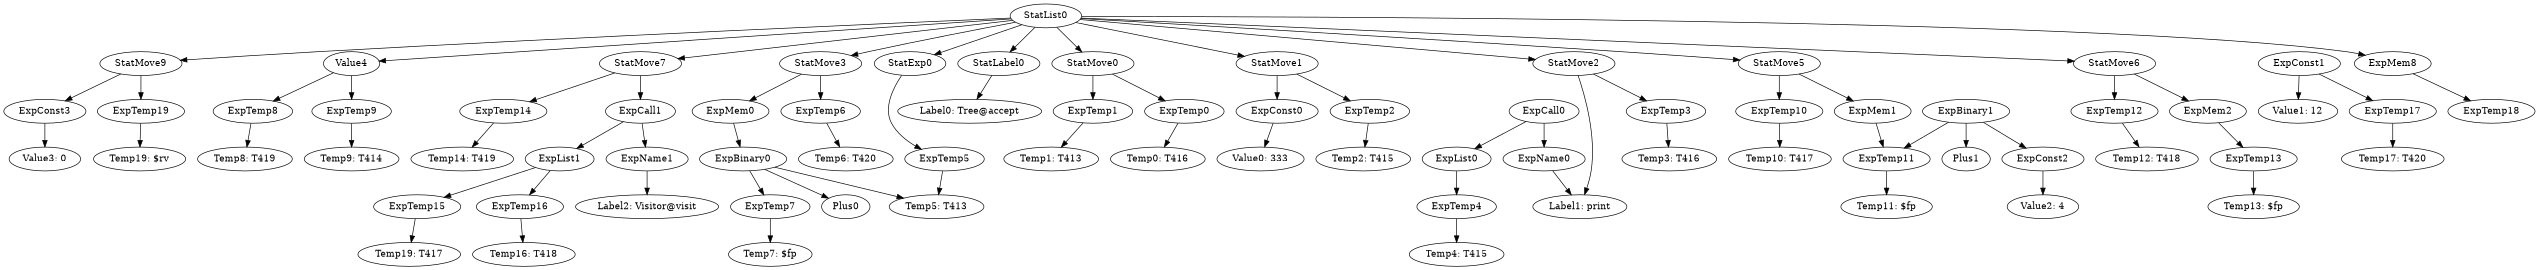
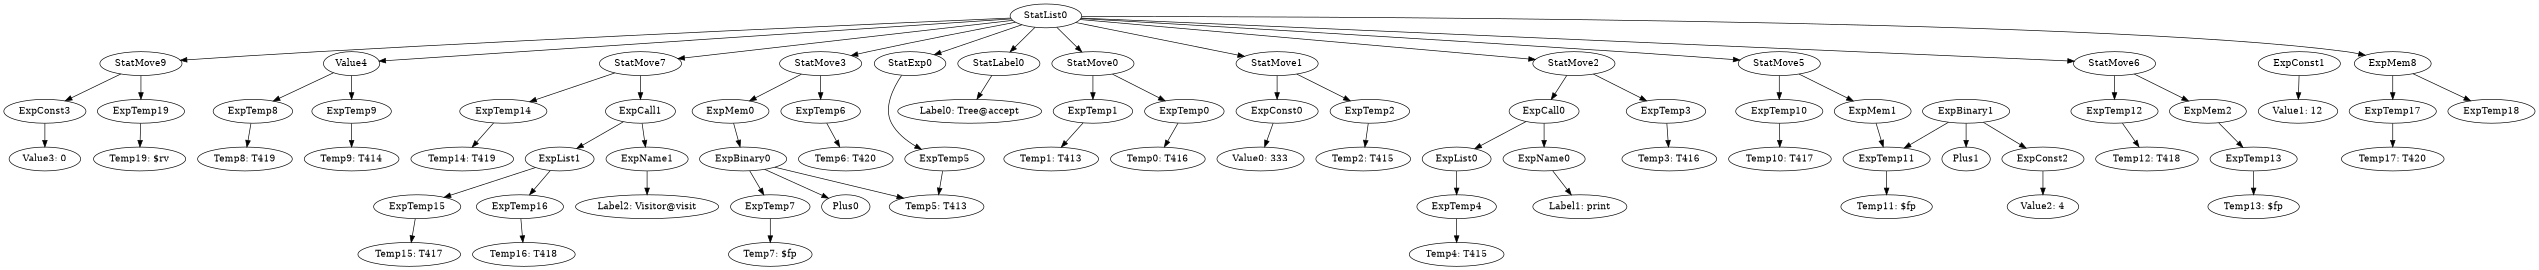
edge "ExpConst1" -> "ExpTemp17": now "ExpMem8" -> "ExpTemp17"
edge "StatMove2" -> "Label1: print": now "StatMove2" -> "ExpCall0"
node "Temp19: T417": label "Temp19: T417" -> "Temp15: T417"
